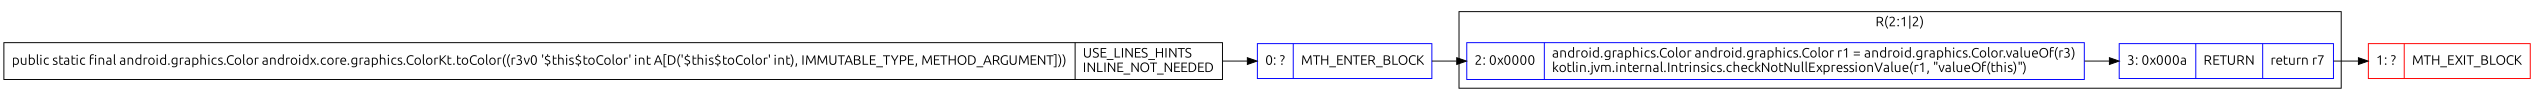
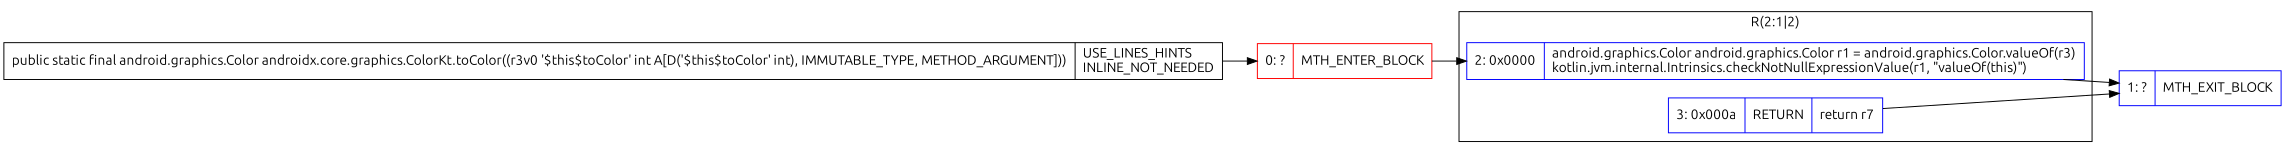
node "0: ?": color blue -> red
edge "2: 0x0000" -> "3: 0x000a": now "2: 0x0000" -> "1: ?"
node "1: ?": color red -> blue
